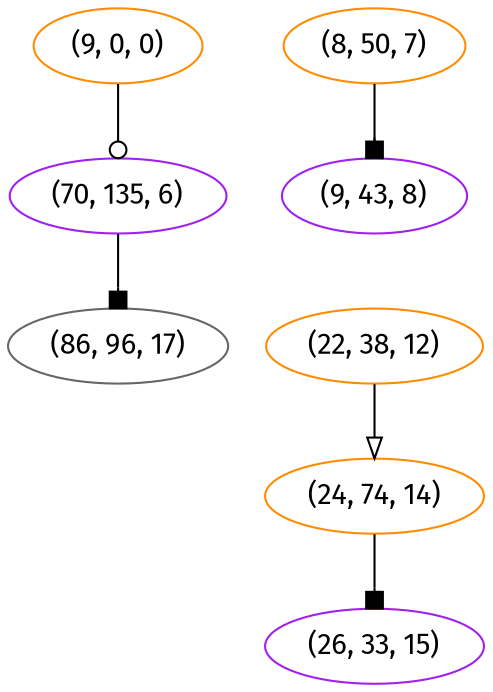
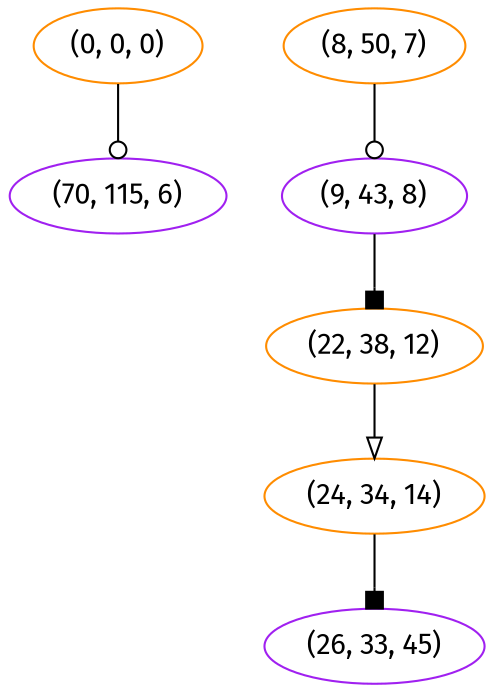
node "(9, 0, 0)": label "(9, 0, 0)" -> "(0, 0, 0)"
edge "(8, 50, 7)" -> "(9, 43, 8)": arrowhead box -> odot
node "(70, 135, 6)": label "(70, 135, 6)" -> "(70, 115, 6)"
edge "(9, 43, 8)" -> "(22, 38, 12)": added
node "(86, 96, 17)": removed
node "(24, 74, 14)": label "(24, 74, 14)" -> "(24, 34, 14)"
node "(26, 33, 15)": label "(26, 33, 15)" -> "(26, 33, 45)"
